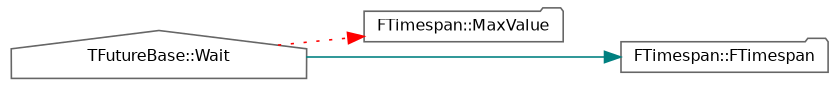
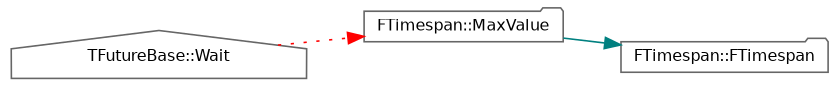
edge "TFutureBase::Wait" -> "FTimespan::FTimespan": now "FTimespan::MaxValue" -> "FTimespan::FTimespan"
